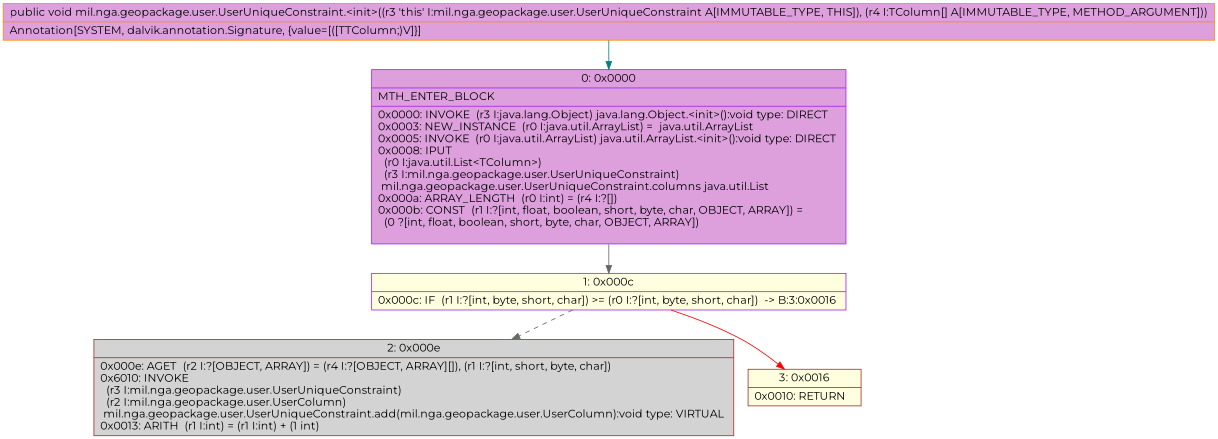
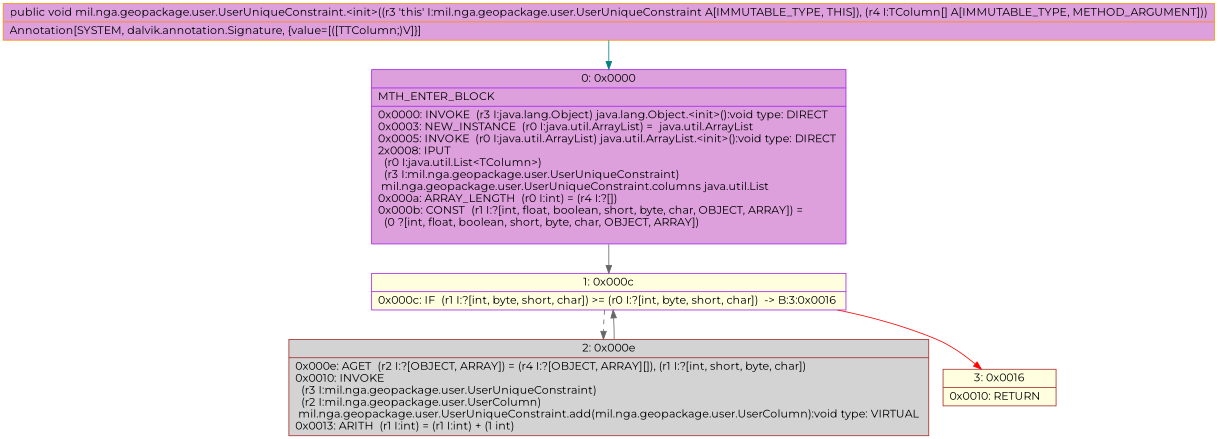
node "0: 0x0000": text "0x0008: IPUT" -> "2x0008: IPUT"
edge "2: 0x000e" -> "1: 0x000c": added
node "2: 0x000e": text "0x6010: INVOKE" -> "0x0010: INVOKE"
